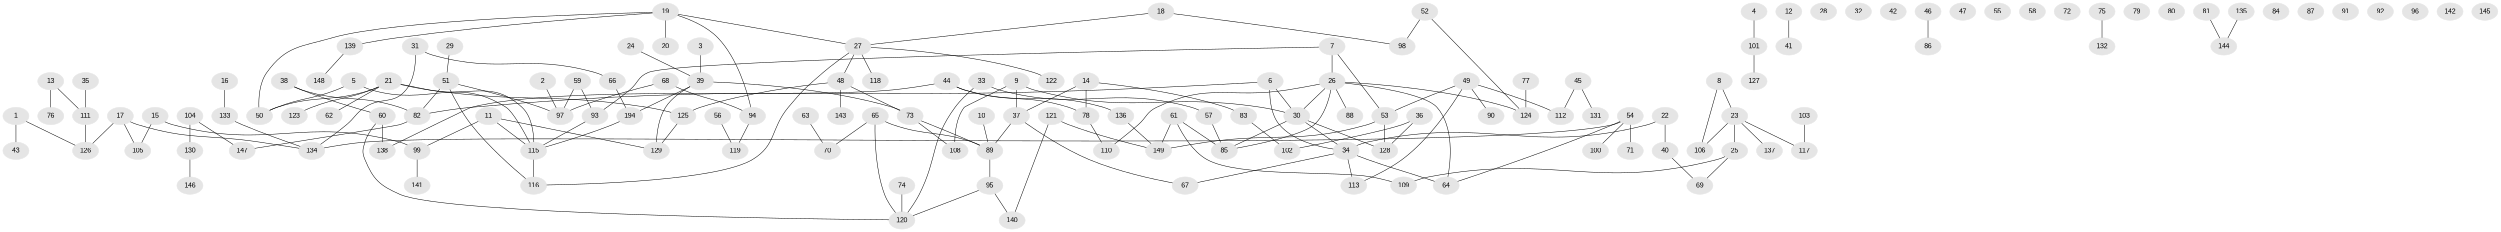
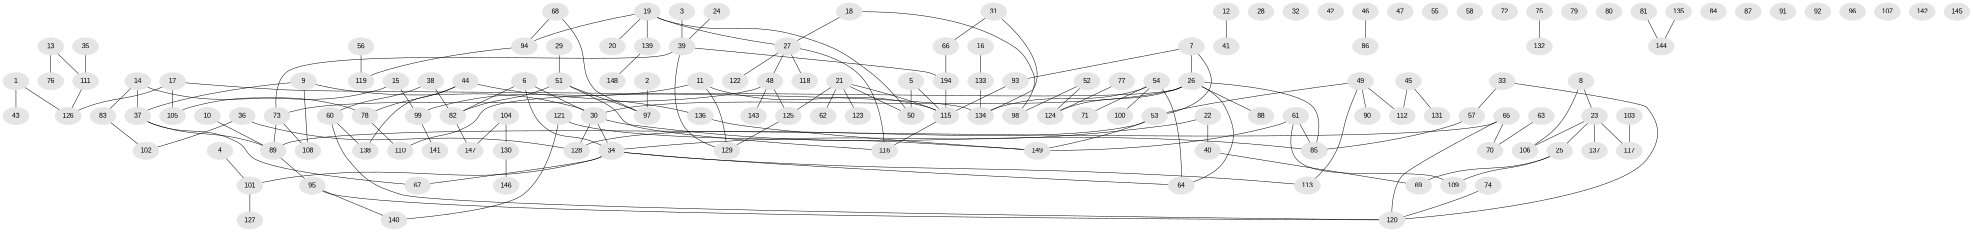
node "107": added
node "59": removed
edge "34" -- "101": added
